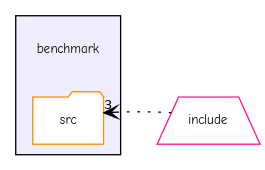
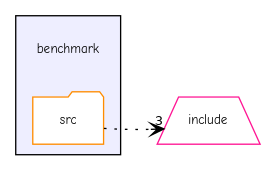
edge "include" -> "src": reversed
